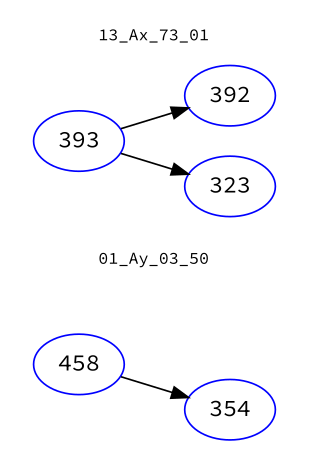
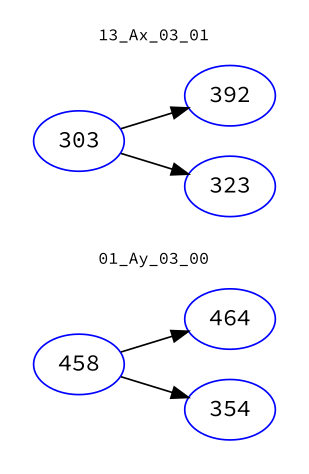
cluster "13_Ax_73_01": label "13_Ax_73_01" -> "13_Ax_03_01"
node "393": label "393" -> "303"
cluster "01_Ay_03_50": label "01_Ay_03_50" -> "01_Ay_03_00"
node "464": added
